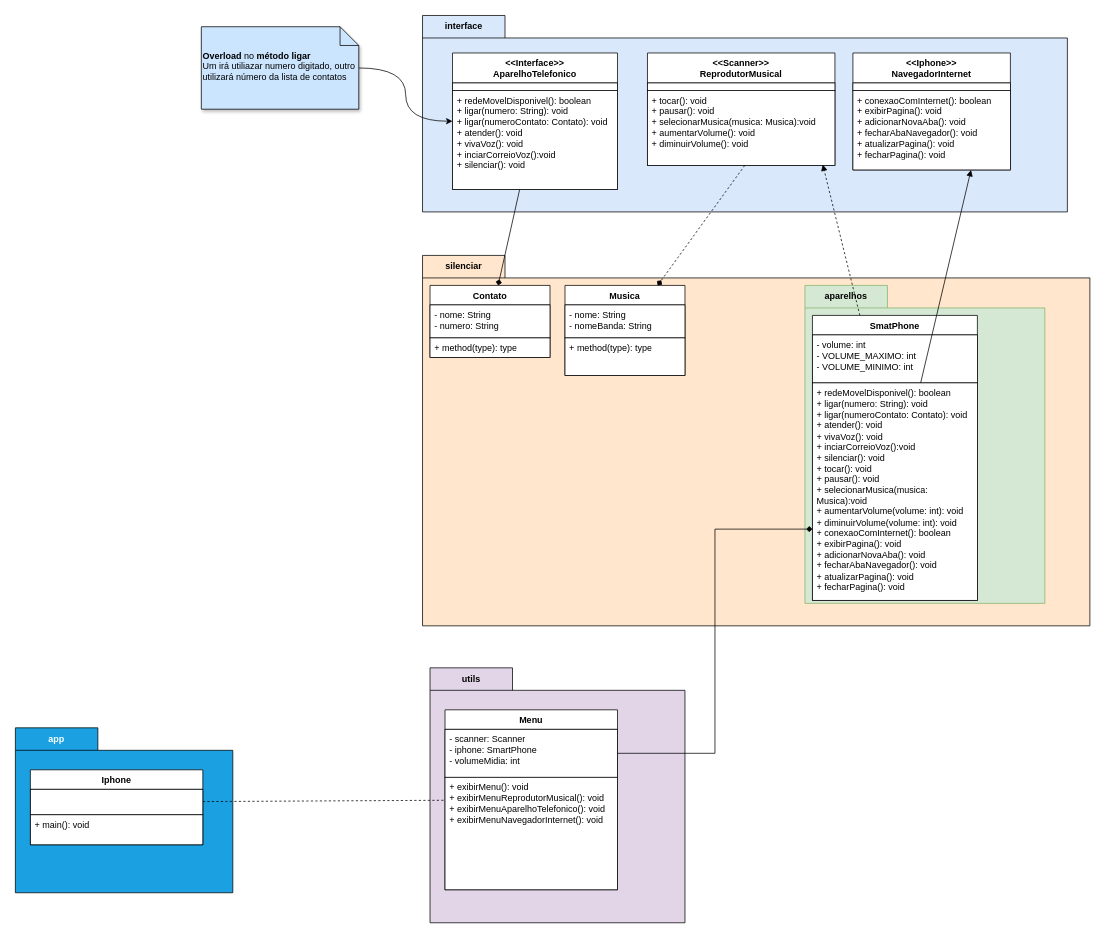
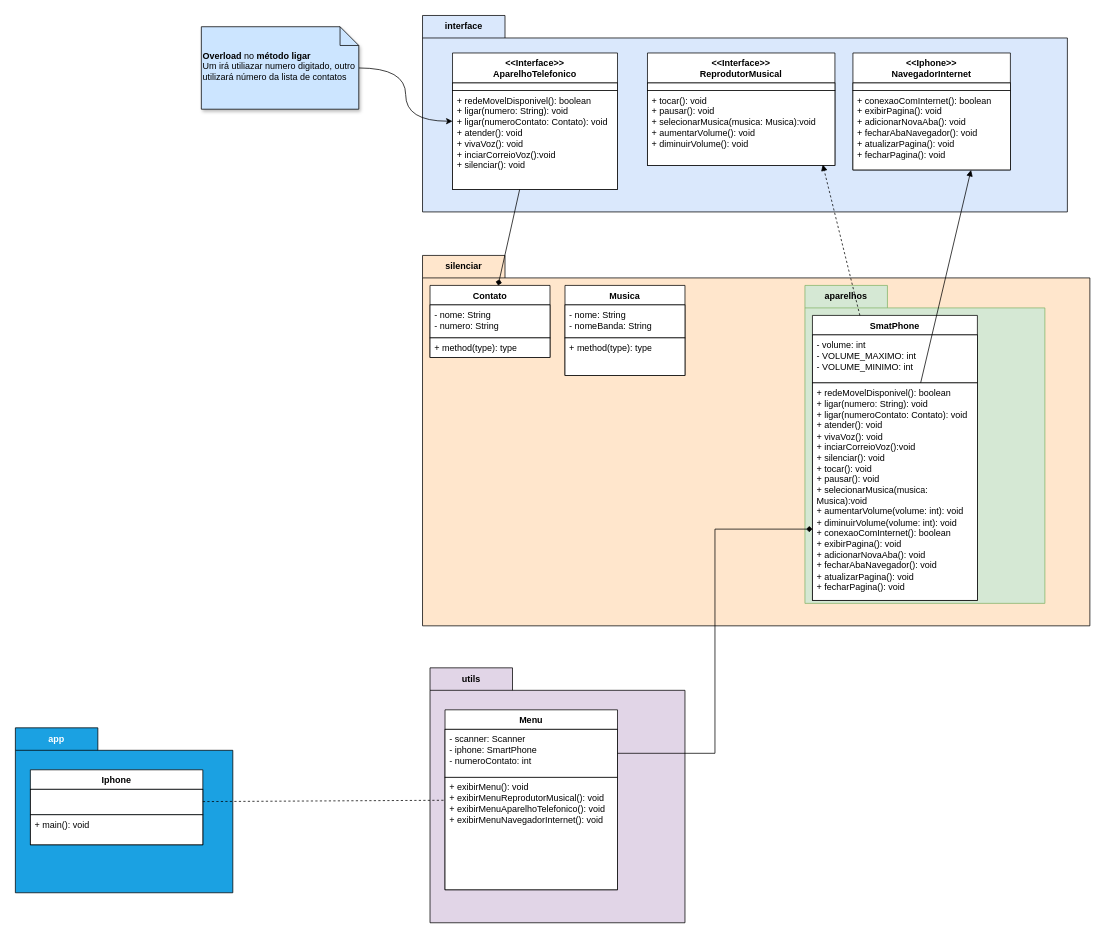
node "<<Scanner>> ReprodutorMusical": label "<<Scanner>> ReprodutorMusical" -> "<<Interface>> ReprodutorMusical"
edge "+ tocar(): void + pausar(): void + selecionarMusica(musica: Musica):void + aumentarVolume(): void + diminuirVolume(): void" -> "Musica": removed
node "- scanner: Scanner - iphone: SmartPhone - volumeMidia: int": label "- scanner: Scanner - iphone: SmartPhone - volumeMidia: int" -> "- scanner: Scanner - iphone: SmartPhone - numeroContato: int"
